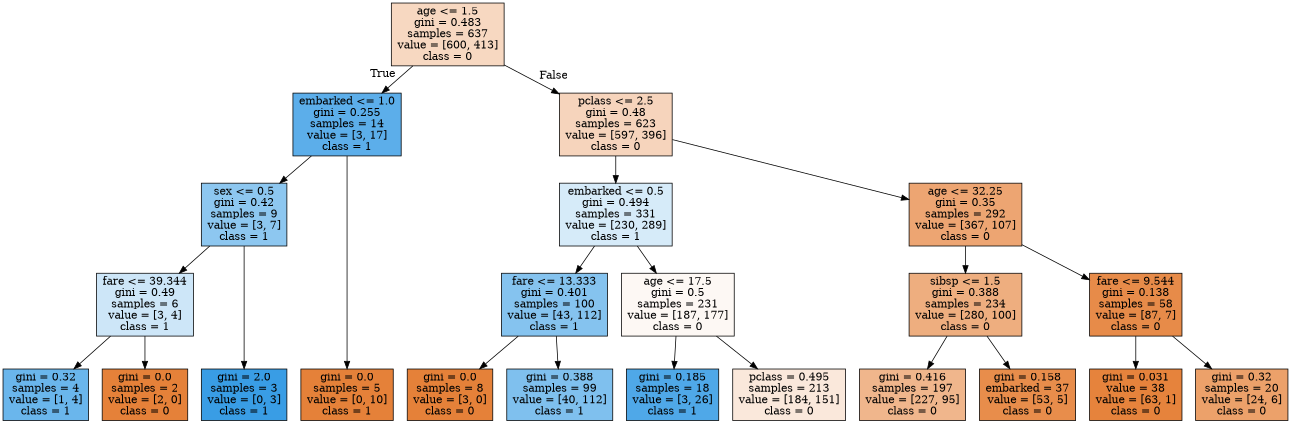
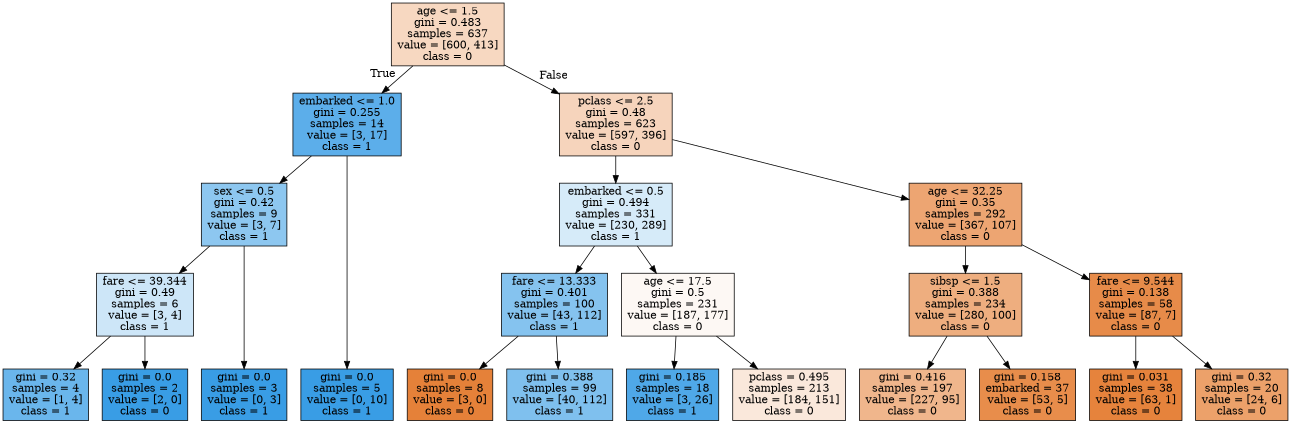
node "gini = 0.0 samples = 2 value = [2, 0] class = 0": fillcolor #e58139ff -> #399de5ff
node "gini = 2.0 samples = 3 value = [0, 3] class = 1": label "gini = 2.0 samples = 3 value = [0, 3] class = 1" -> "gini = 0.0 samples = 3 value = [0, 3] class = 1"
node "gini = 0.0 samples = 5 value = [0, 10] class = 1": fillcolor #e58139ff -> #399de5ff
node "gini = 0.031 value = 38 value = [63, 1] class = 0": label "gini = 0.031 value = 38 value = [63, 1] class = 0" -> "gini = 0.031 samples = 38 value = [63, 1] class = 0"
